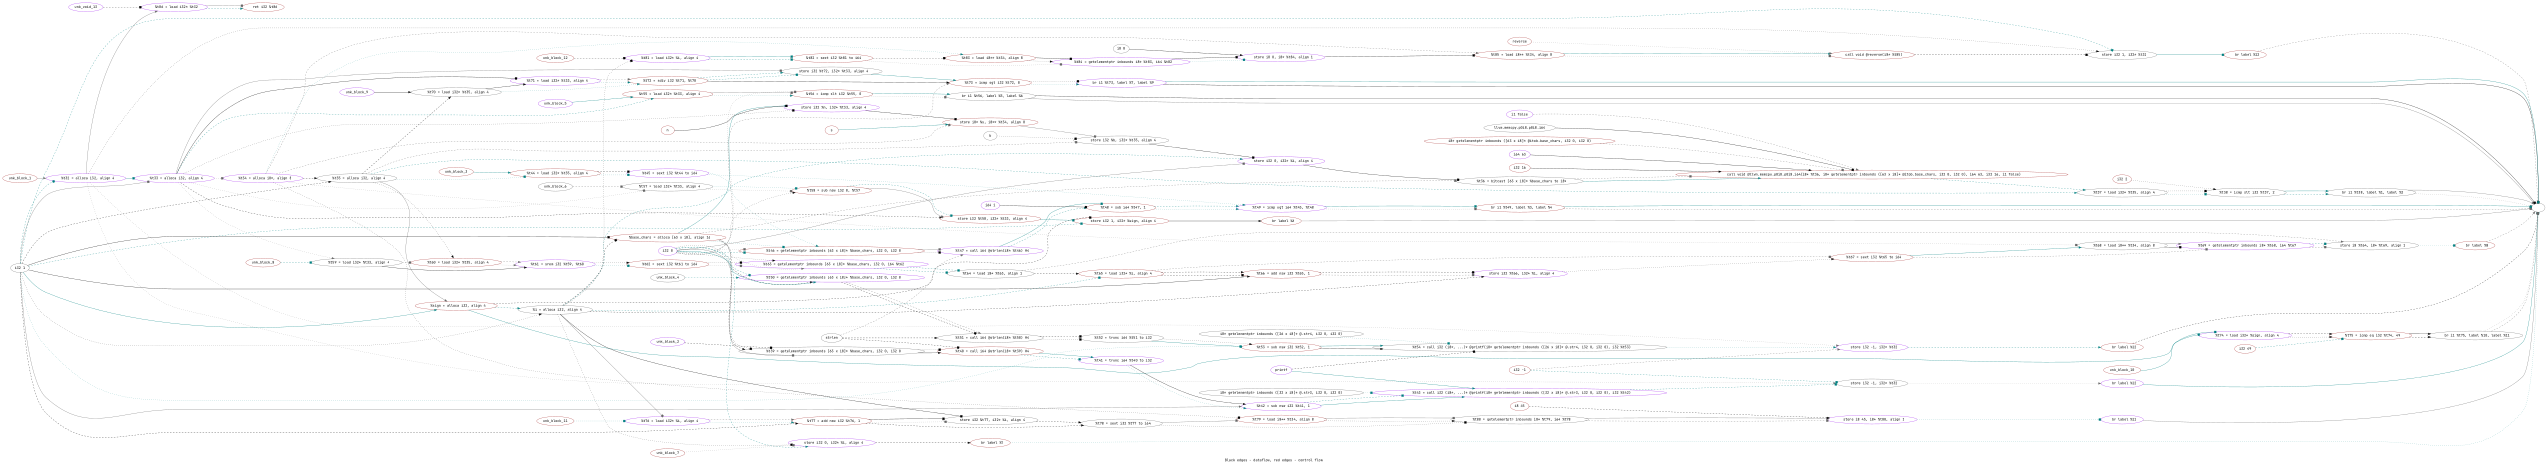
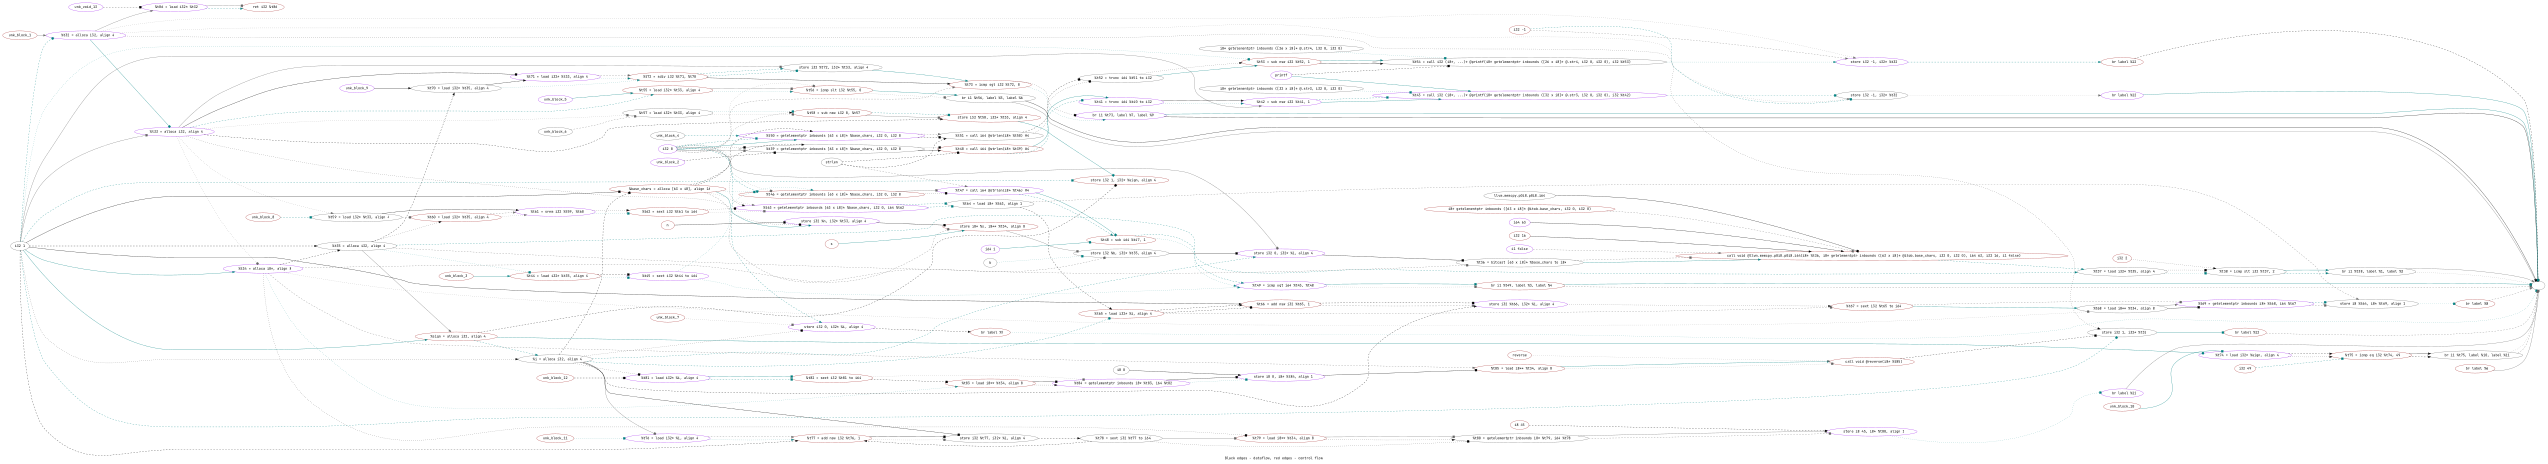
edge "b" -> "store i32 %b, i32* %t35, align 4": color black -> teal
edge "i64 1" -> "%t48 = sub i64 %t47, 1": color black -> teal
edge "store i32 1, i32* %sign, align 4" -> "br label %6": removed
edge "i32 1" -> "%t34 = alloca i8*, align 8": added
edge "%t77 = add nsw i32 %t76, 1" -> "%t78 = sext i32 %t77 to i64": reversed
